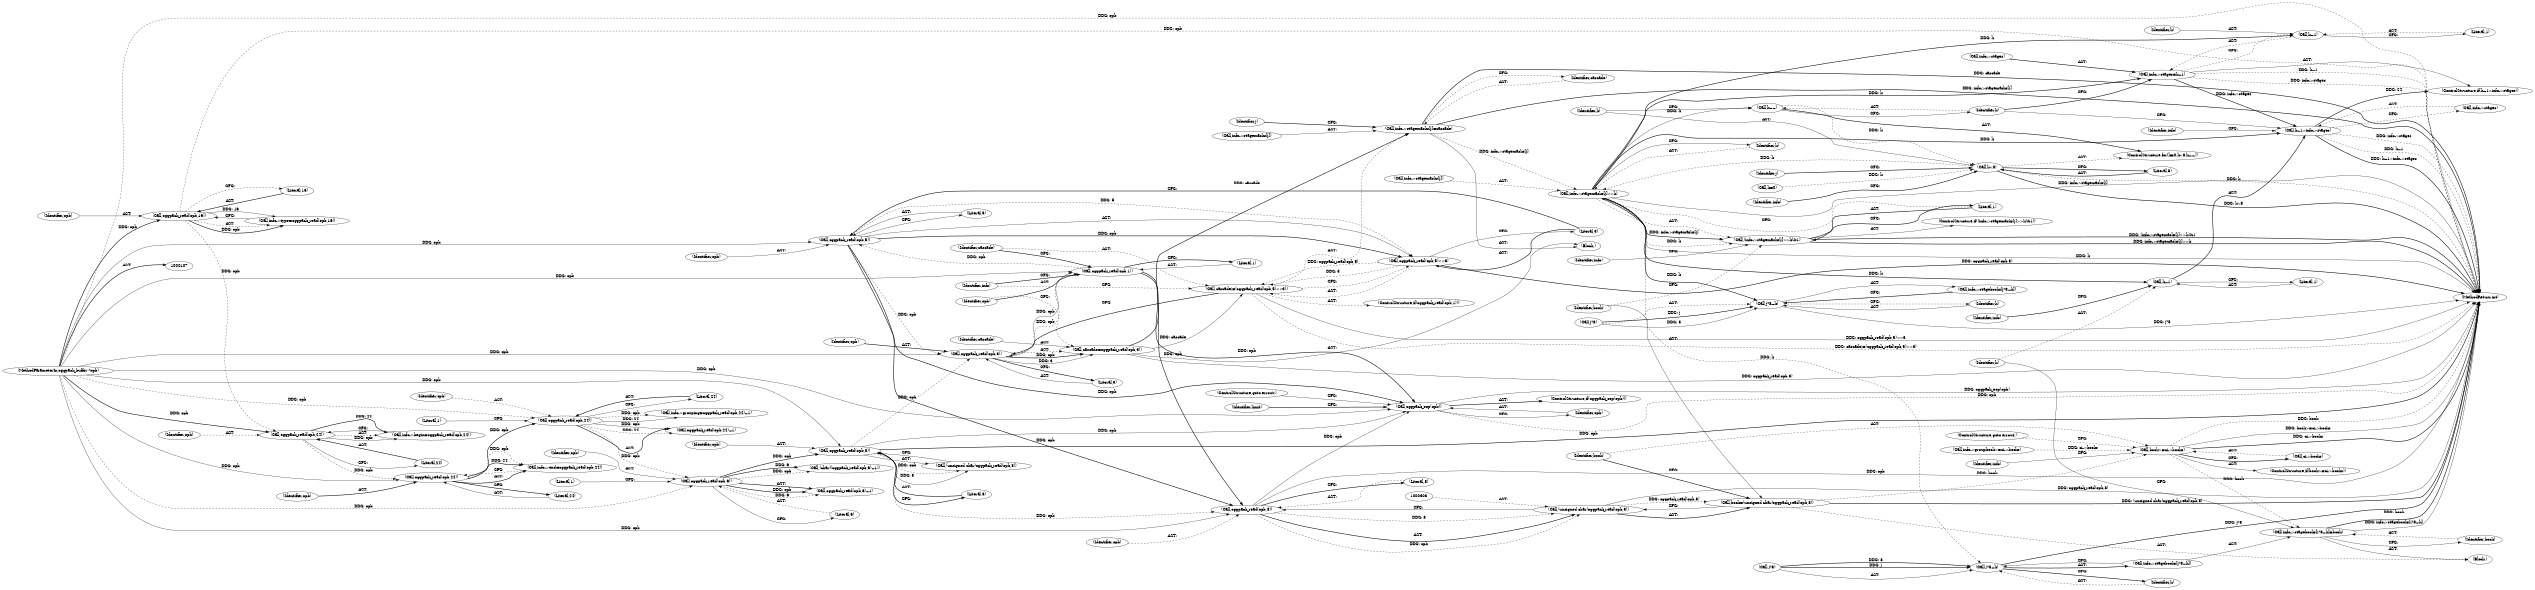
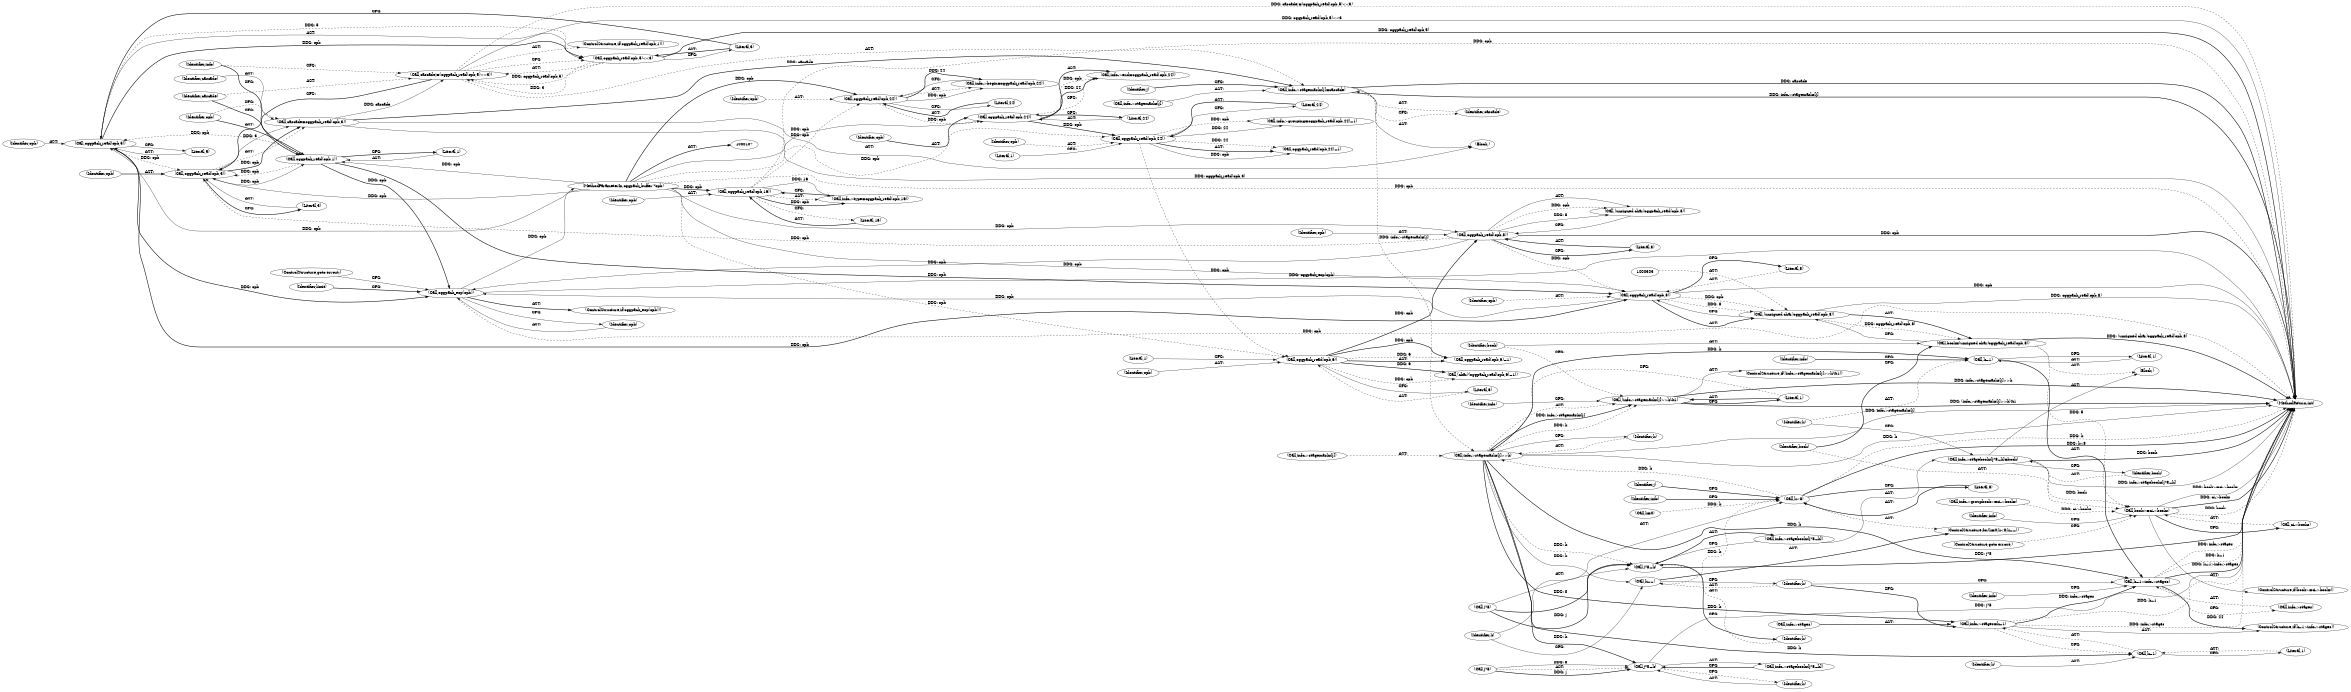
edge "(Call,info->type=oggpack_read(opb,16))" -> "(Call,oggpack_read(opb,16))": style solid -> bold
edge "(MethodParameterIn,oggpack_buffer *opb)" -> "(Call,oggpack_eop(opb))": reversed
edge "(Call,book=(unsigned char)oggpack_read(opb,8))" -> "(Call,book>=ci->books)": label "DDG: book" -> "DDG: 5"
edge "(Call,book>=ci->books)" -> "(Call,info->stagebooks[j*8+k]=book)": reversed
